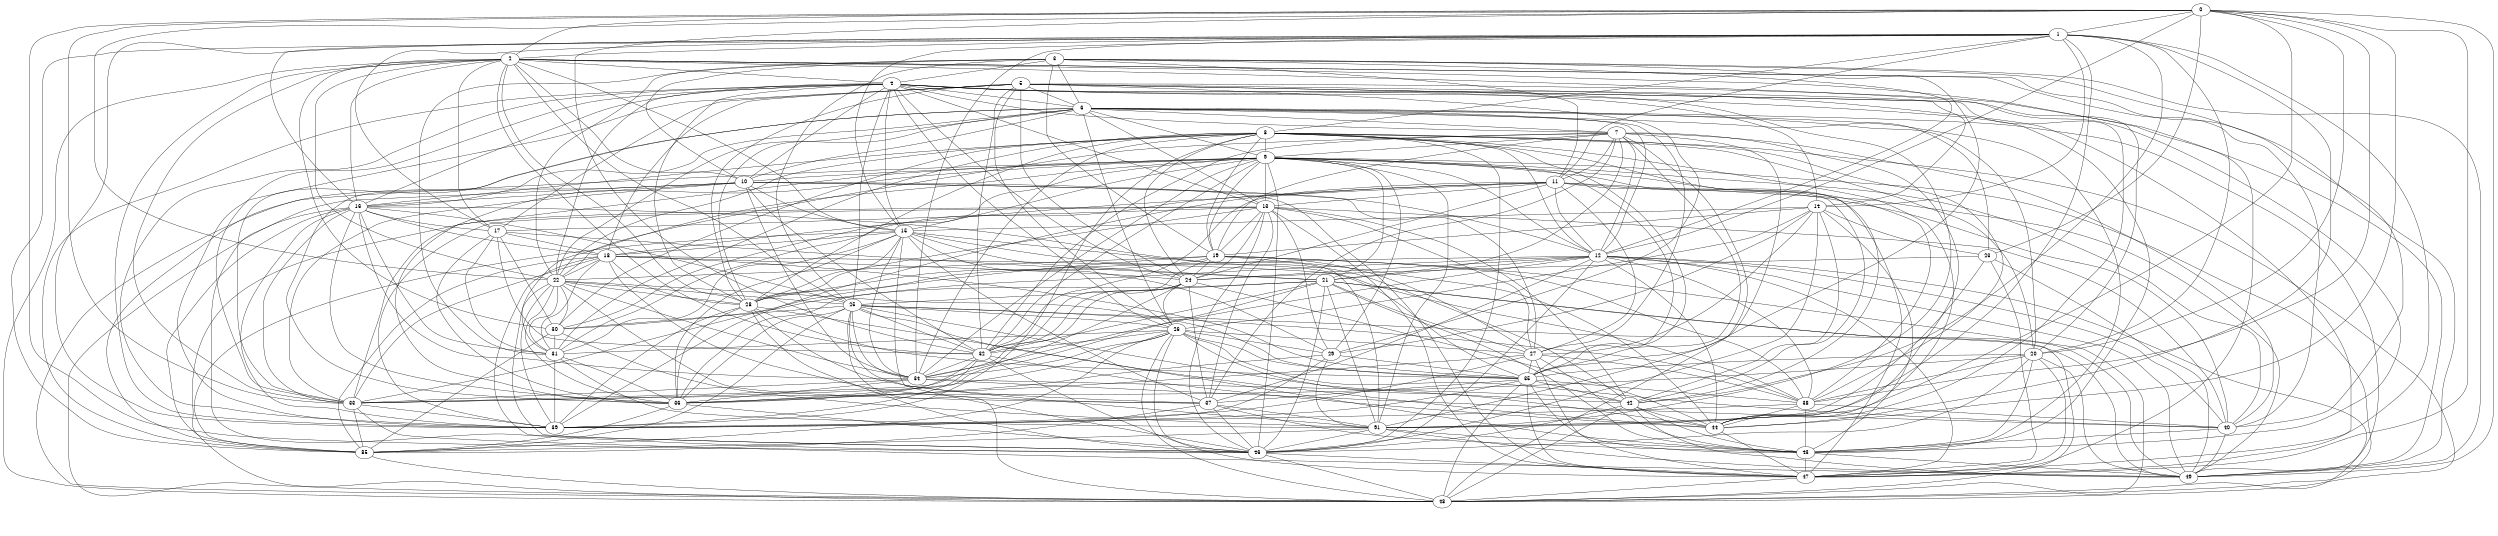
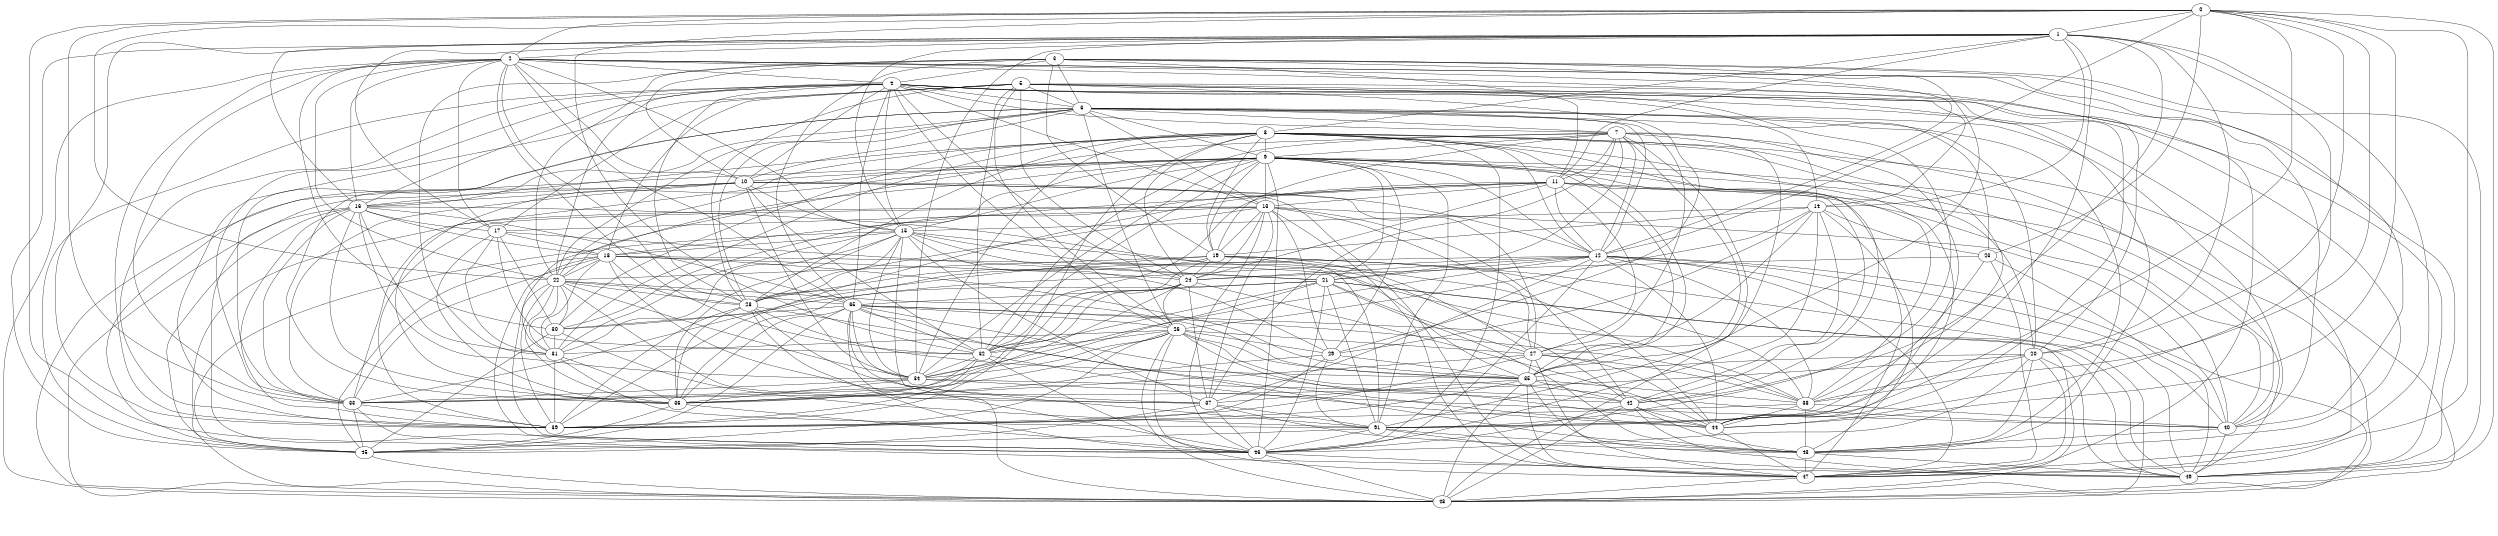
edge "6" -- "49": now "6" -- "40"
node "25": label "25" -> "65"
edge "27" -- "43": now "27" -- "44"
node "85": label "85" -> "45"
